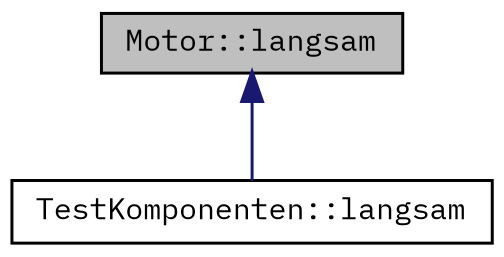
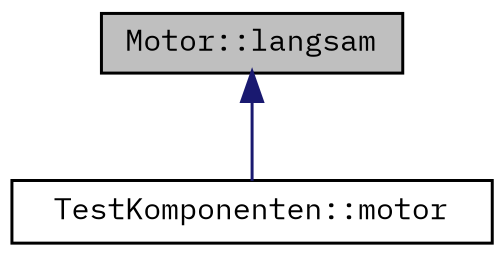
node "TestKomponenten::langsam": label "TestKomponenten::langsam" -> "TestKomponenten::motor"
